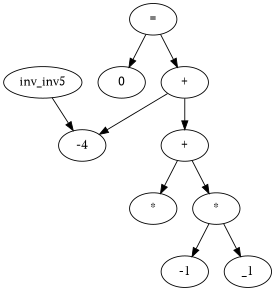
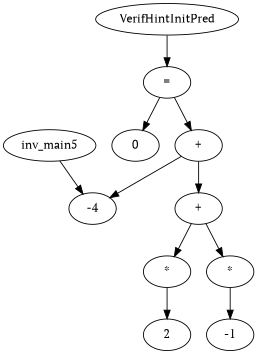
node "VerifHintInitPred": added
node "inv_inv5": label "inv_inv5" -> "inv_main5"
node "_1": removed
node "2": added
